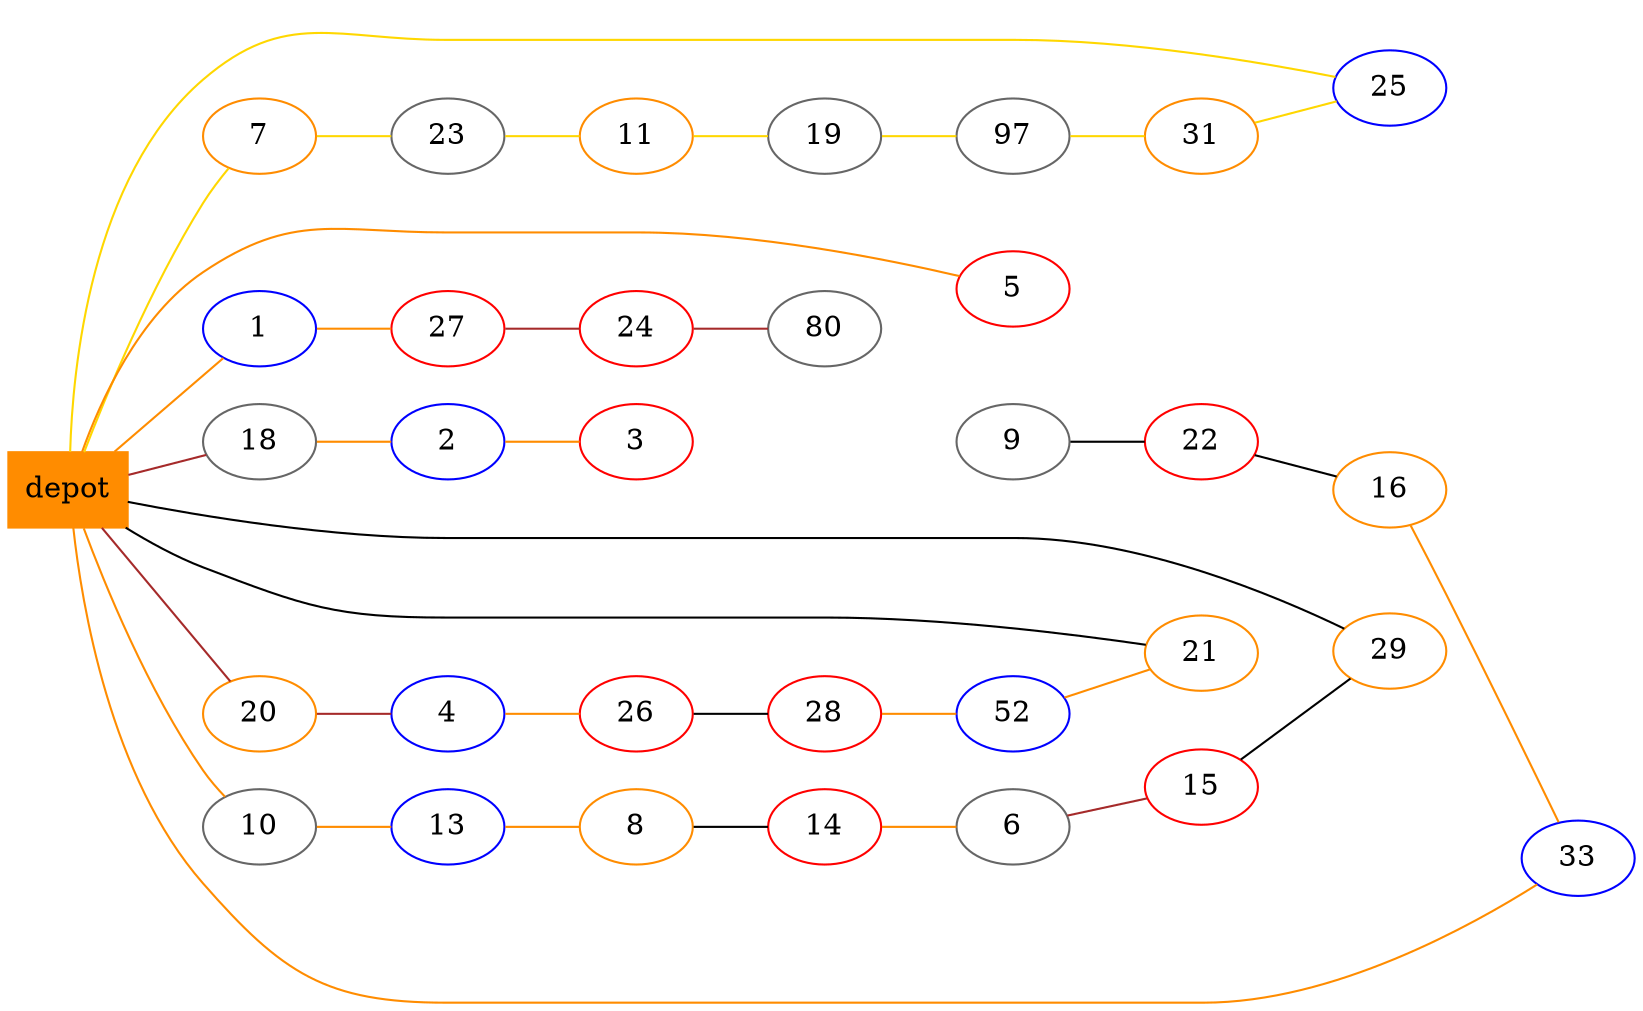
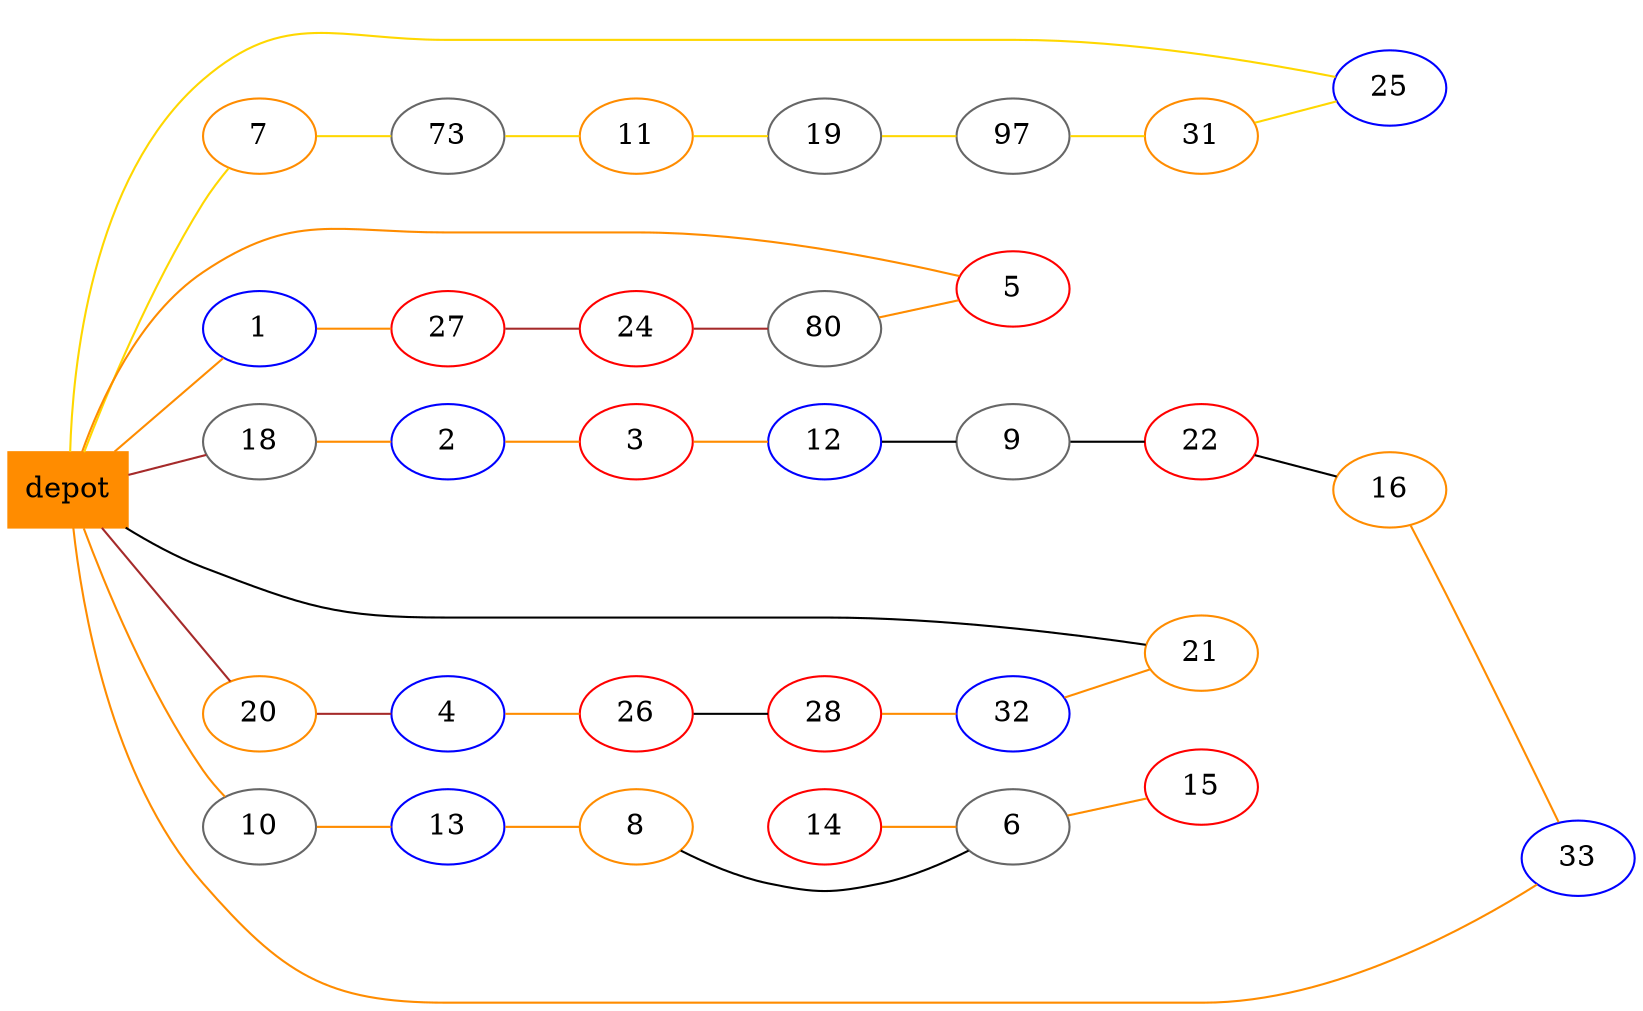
node "23": label "23" -> "73"
edge "5" -- "80": added
node "12": added
node "29": removed
node "52": label "52" -> "32"
edge "15" -- "6": color brown -> darkorange
edge "8" -- "14": now "8" -- "6"
